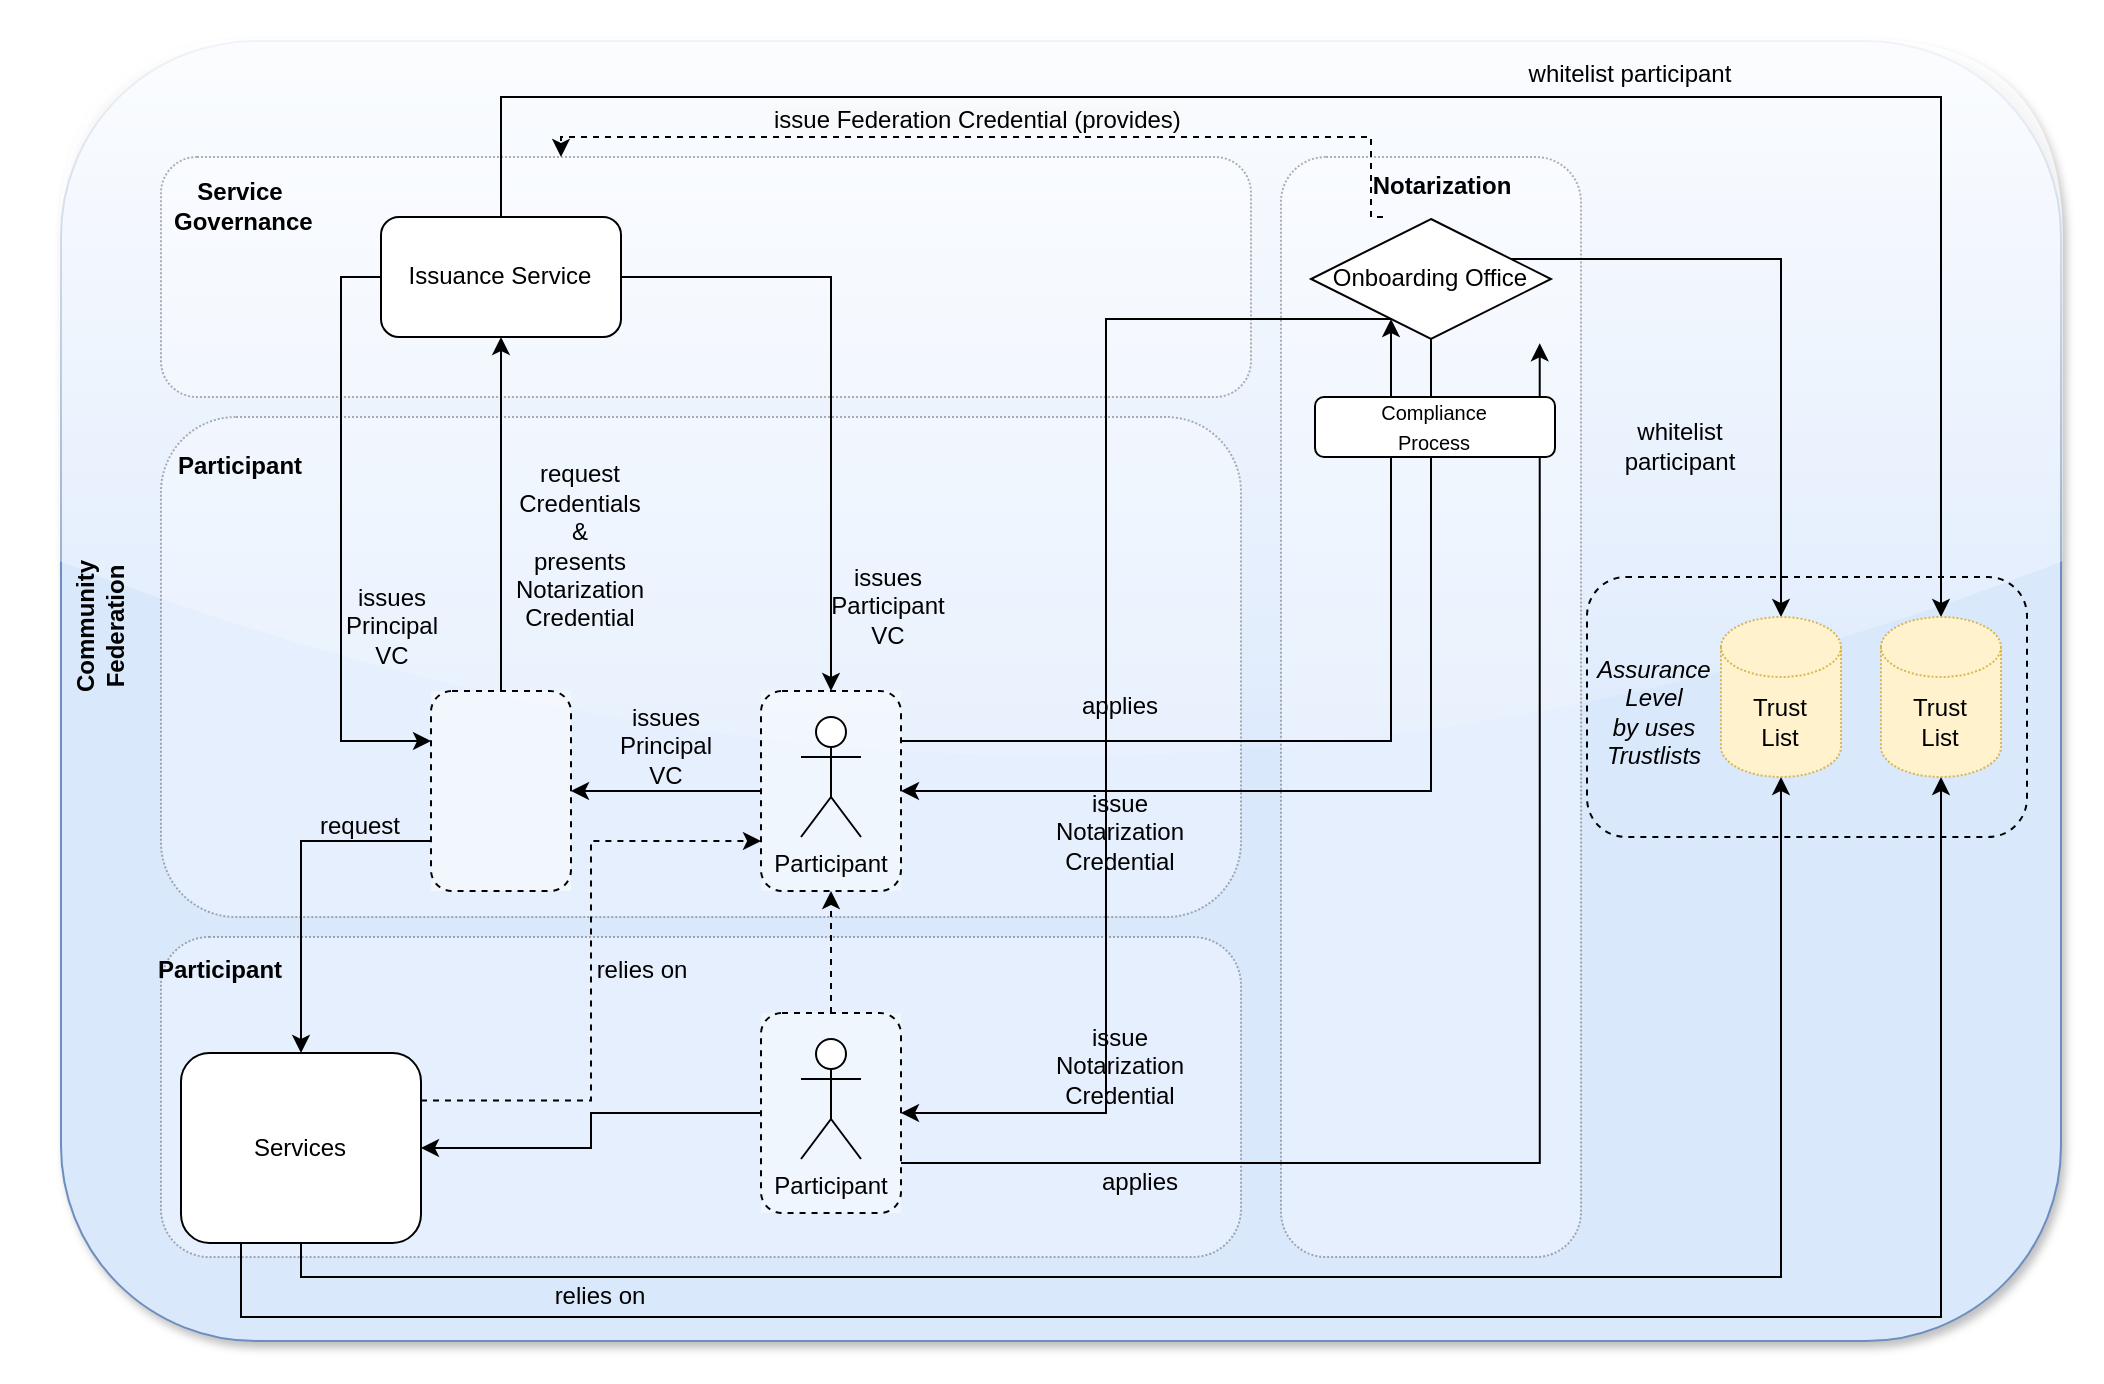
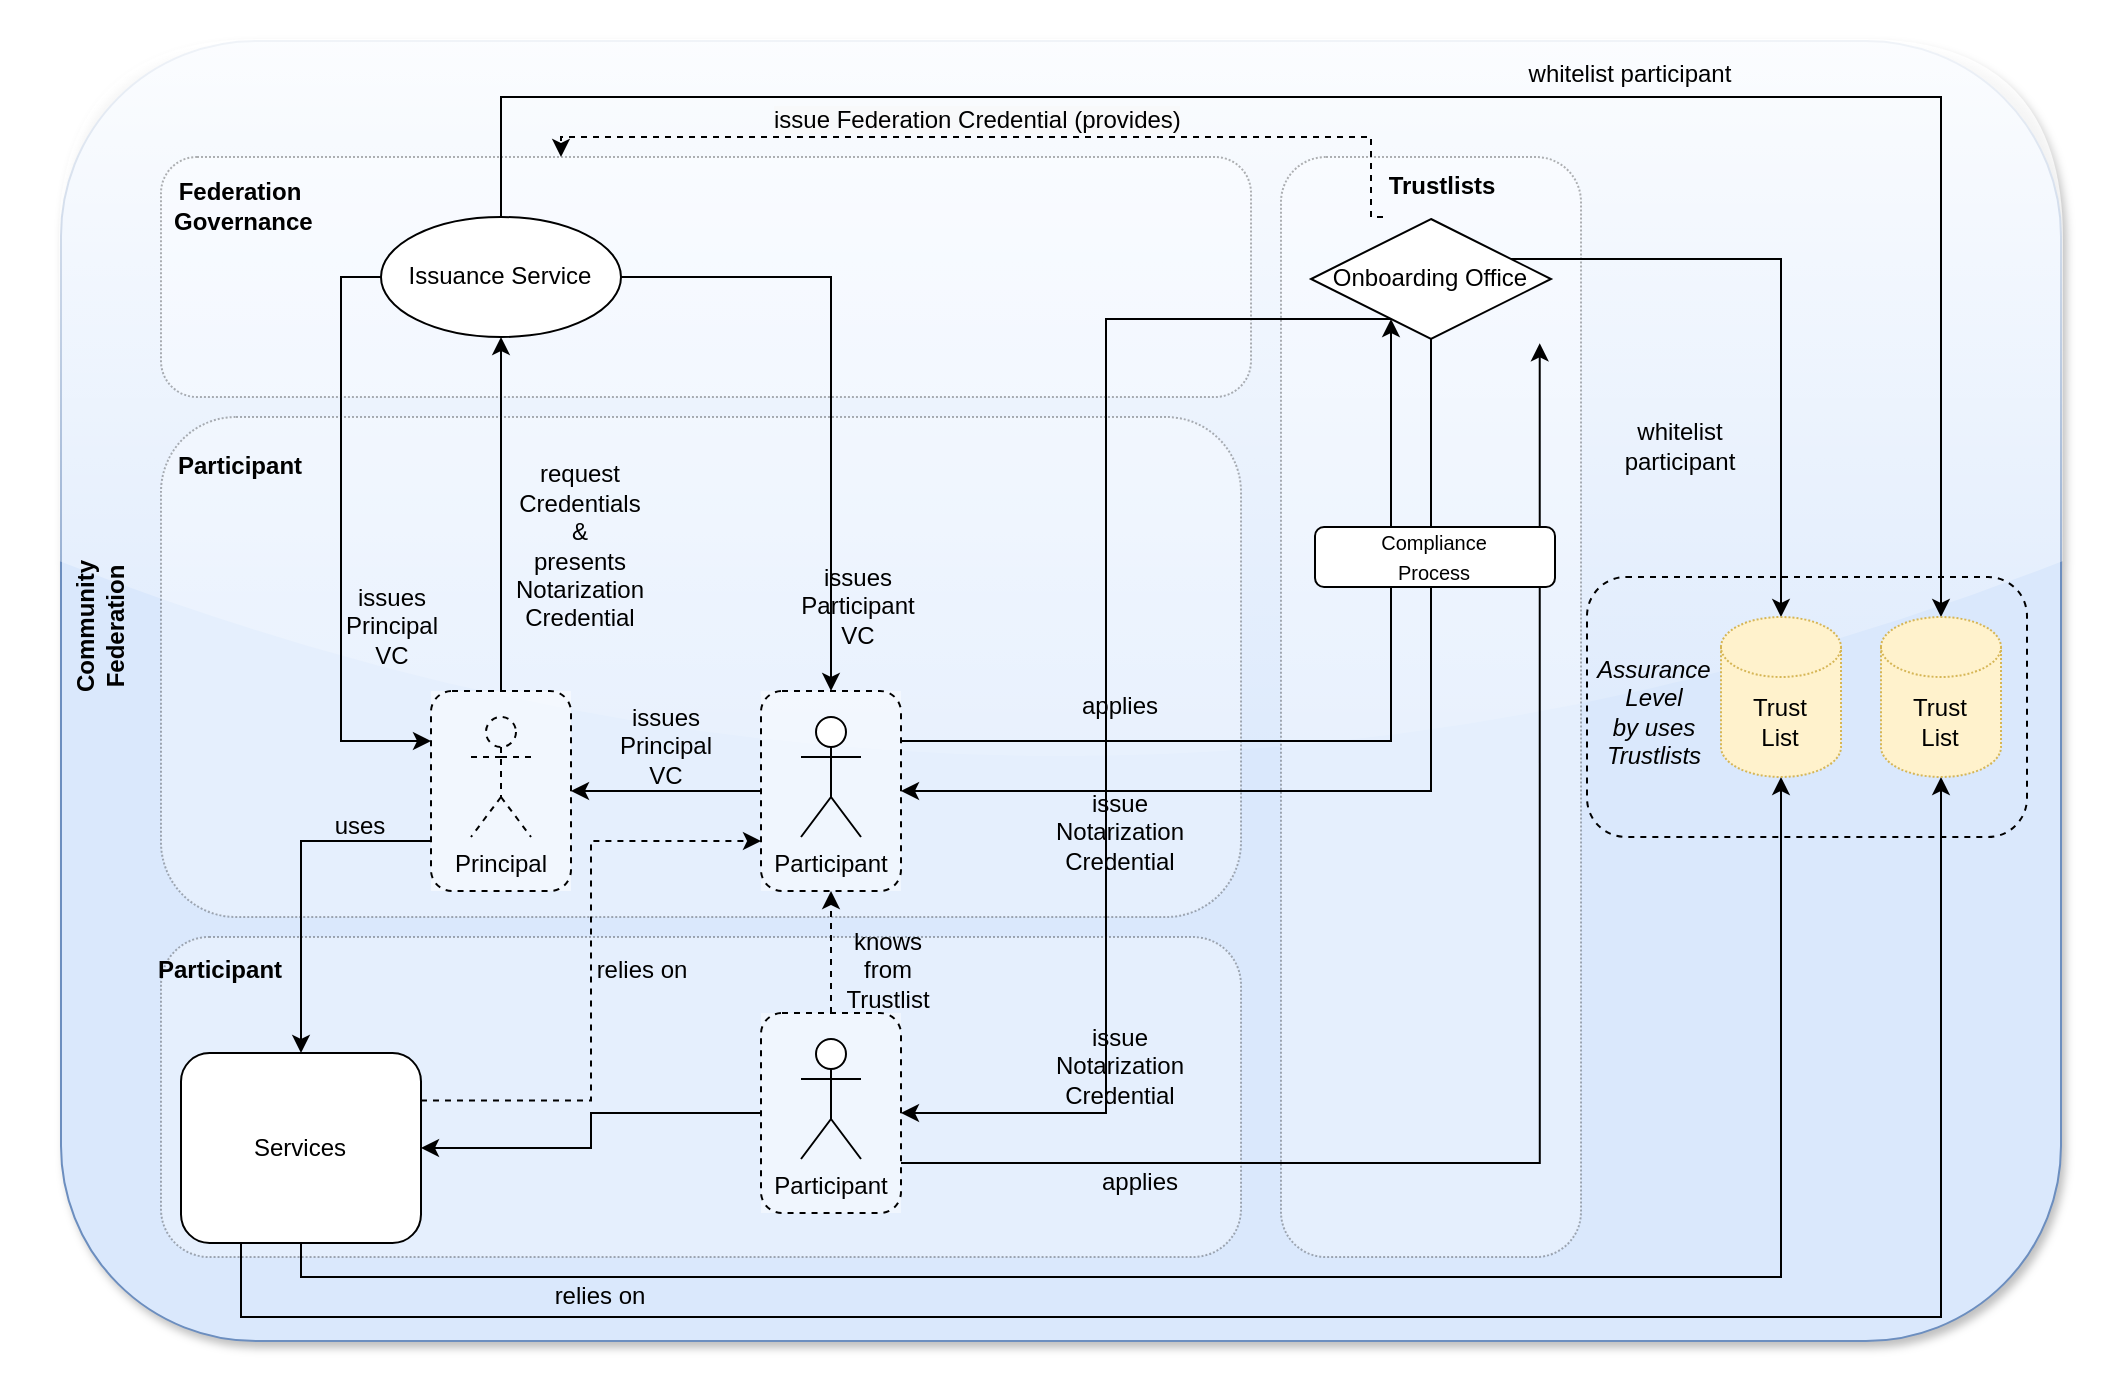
node "Notarization": label "Notarization" -> "Trustlists"
node "Service Governance": label "Service Governance" -> "Federation Governance"
node "Issuance Service": shape rounded rectangle -> ellipse
node "Compliance Process": moved (1435, 427) -> (1435, 557)
node "issues Participant VC": moved (889, 607) -> (859, 607)
node "Principal": added
node "request": label "request" -> "uses"
node "knows from Trustlist": added
